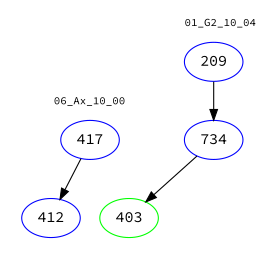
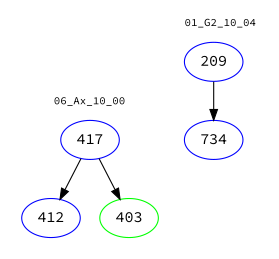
edge "734" -> "403": now "417" -> "403"
